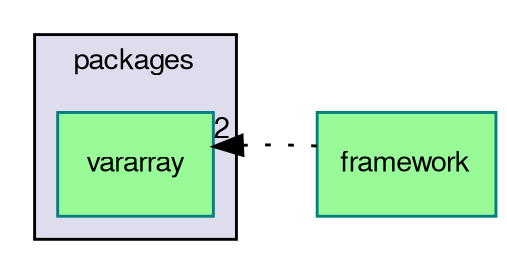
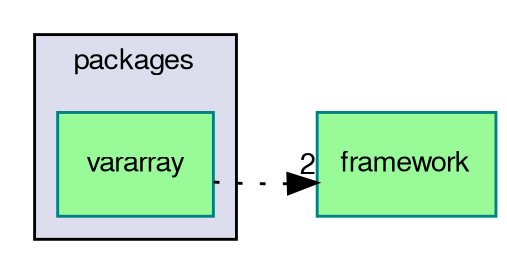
edge "framework" -> "vararray": reversed
